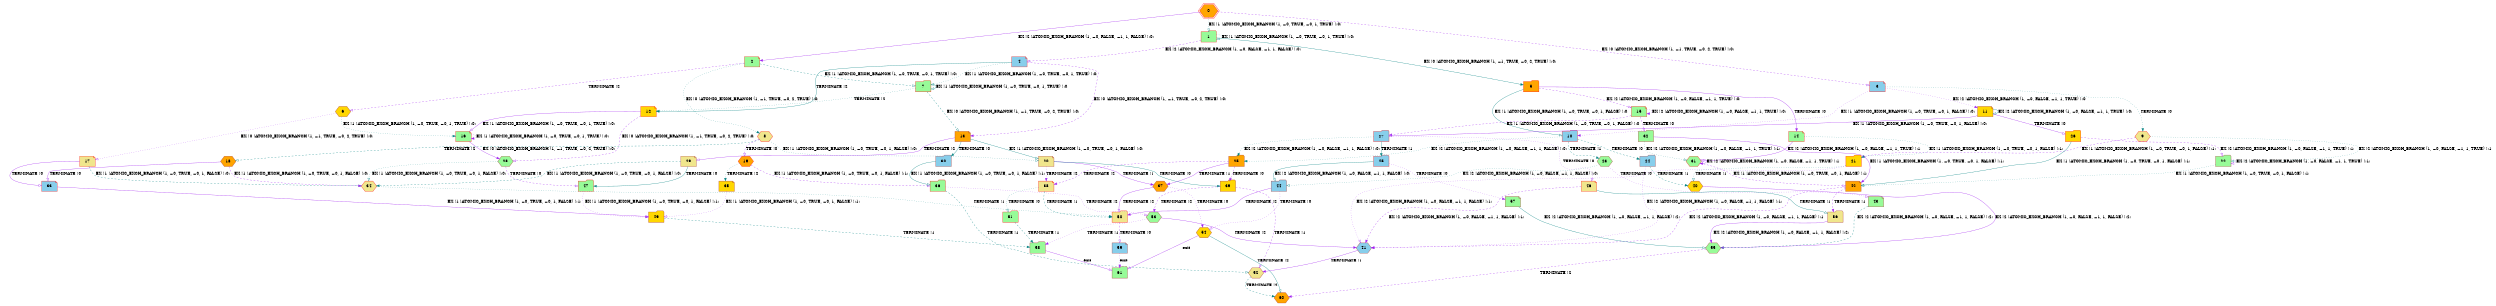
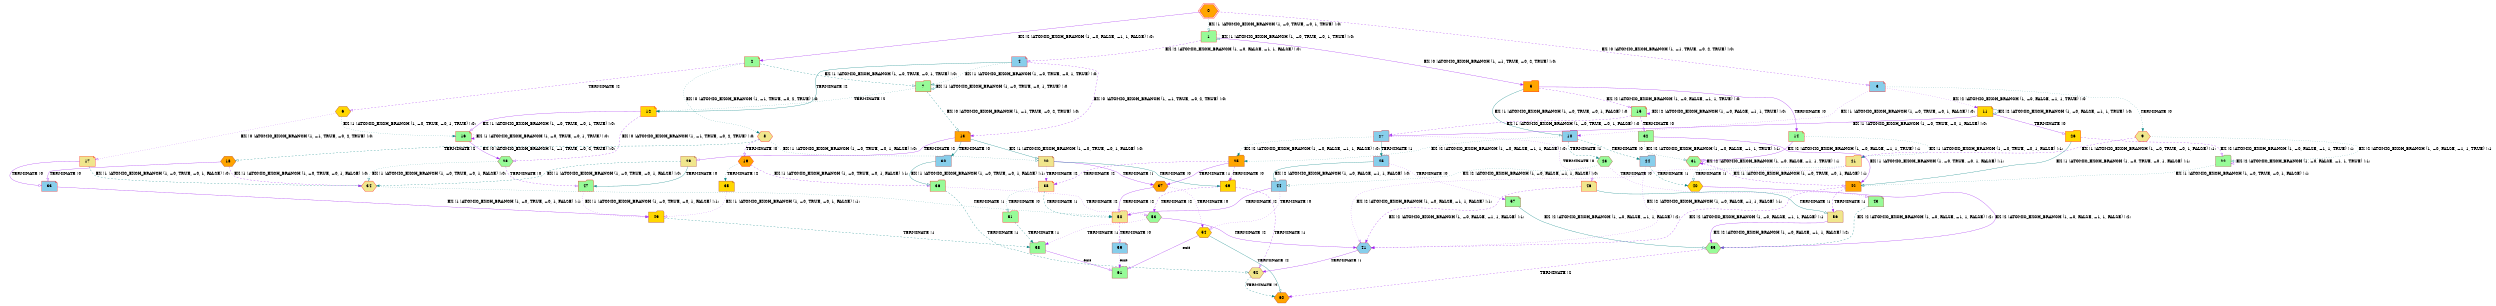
edge "1" -> "5": color teal -> purple
node "21": fillcolor gold -> khaki
